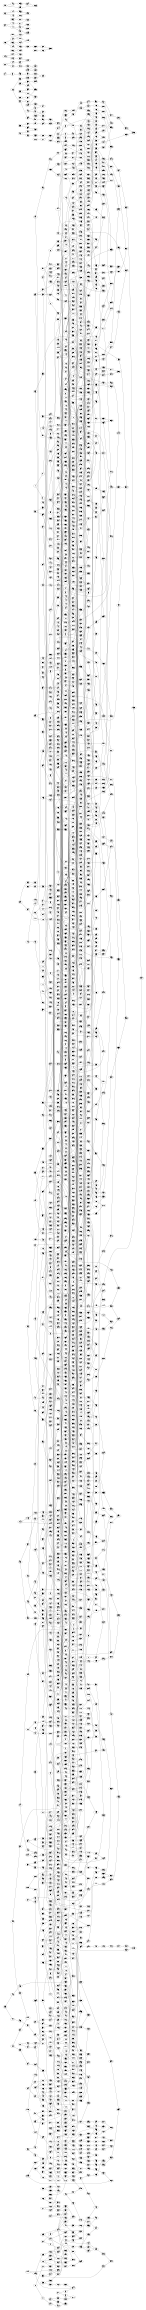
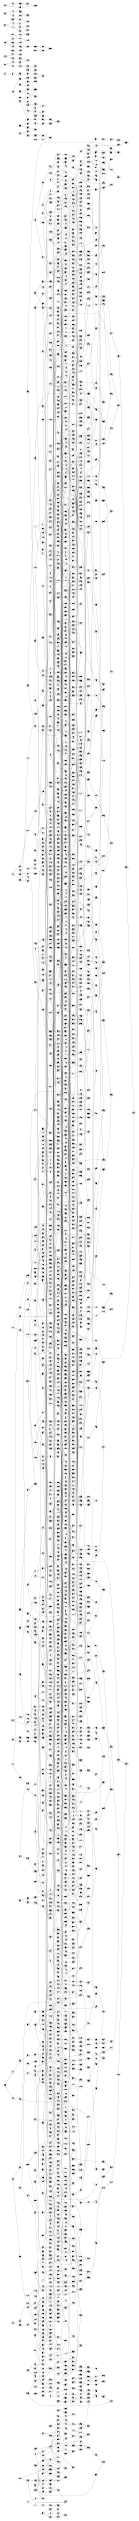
node "380": removed
